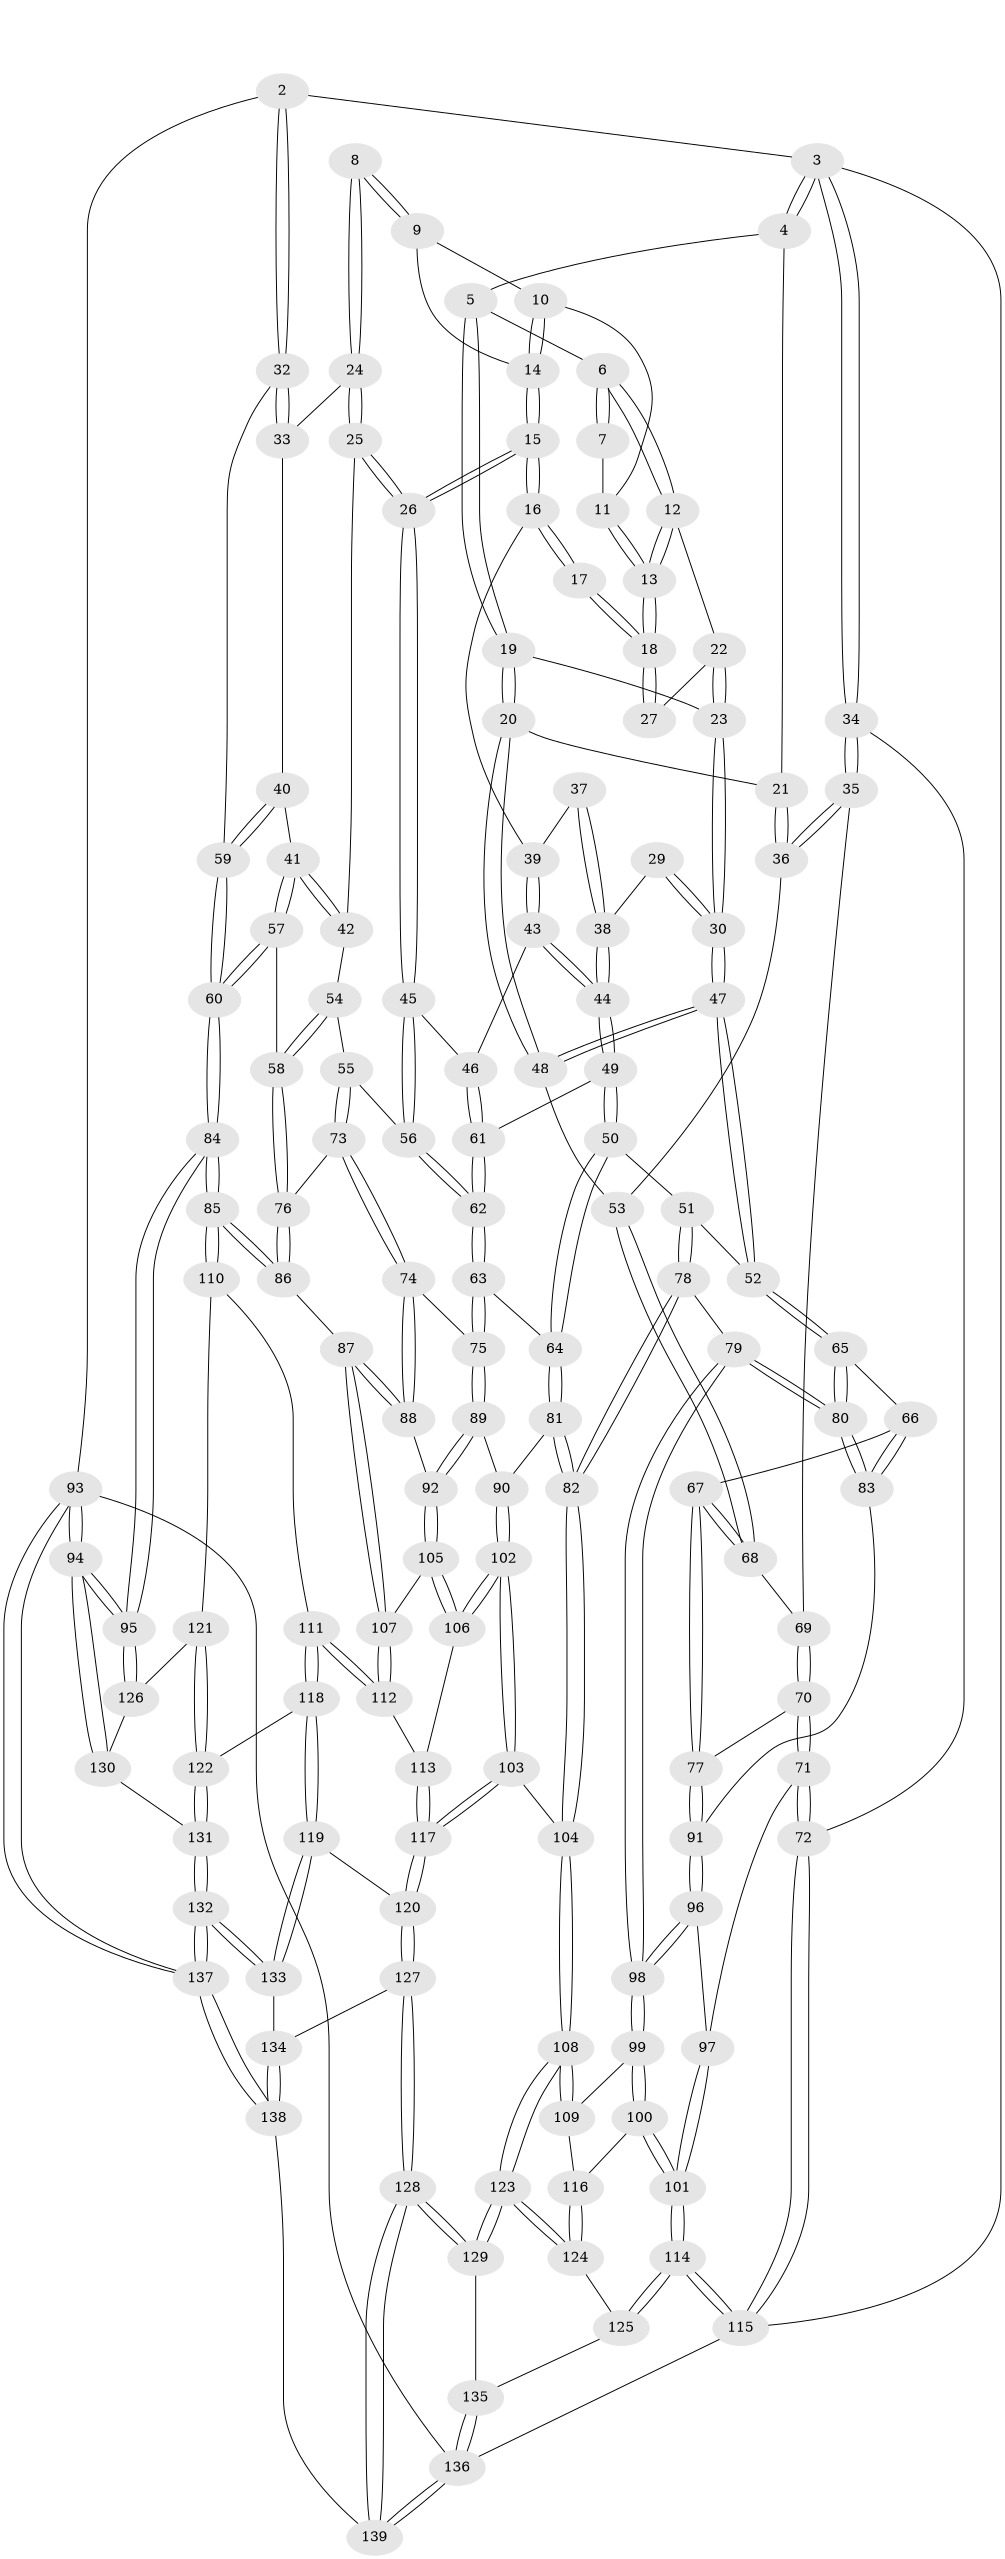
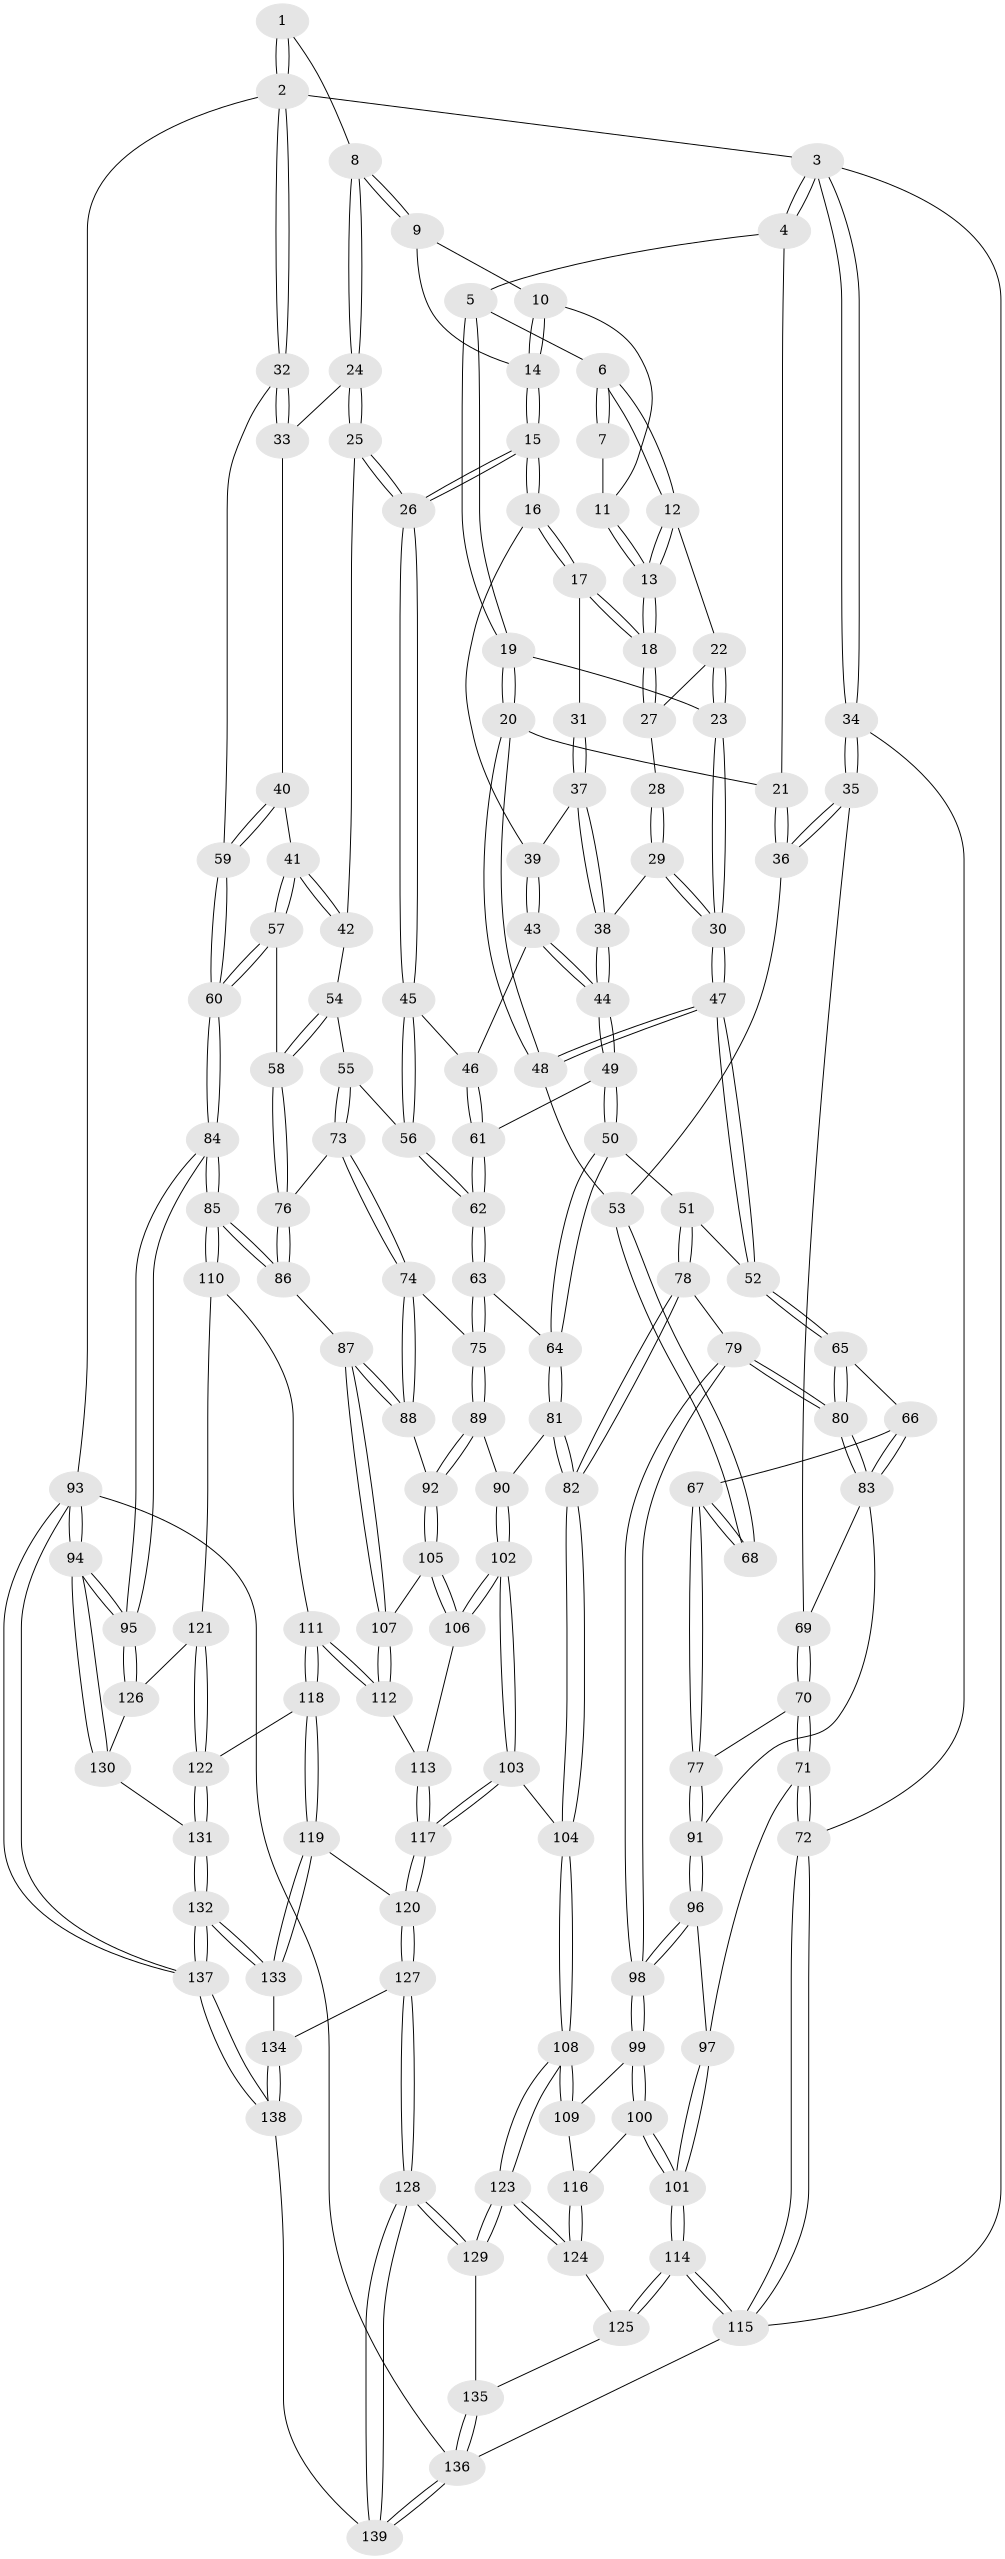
node "1": added
node "31": added
node "28": added
edge "68" -- "69": now "83" -- "69"
